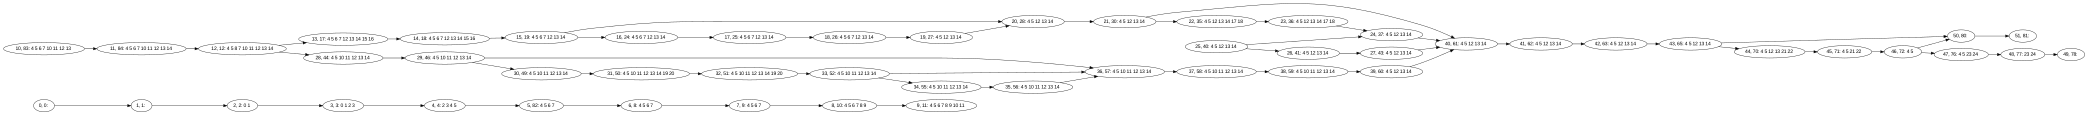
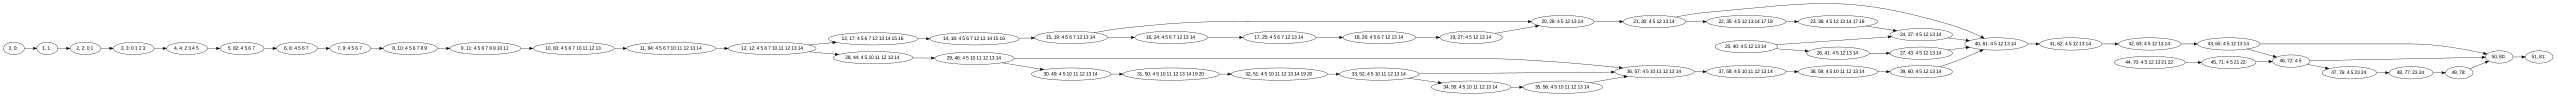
edge "9, 11: 4 5 6 7 8 9 10 11" -> "10, 83: 4 5 6 7 10 11 12 13": added
edge "43, 65: 4 5 12 13 14" -> "44, 70: 4 5 12 13 21 22": now "43, 65: 4 5 12 13 14" -> "46, 72: 4 5"
edge "49, 78:" -> "50, 80:": added
